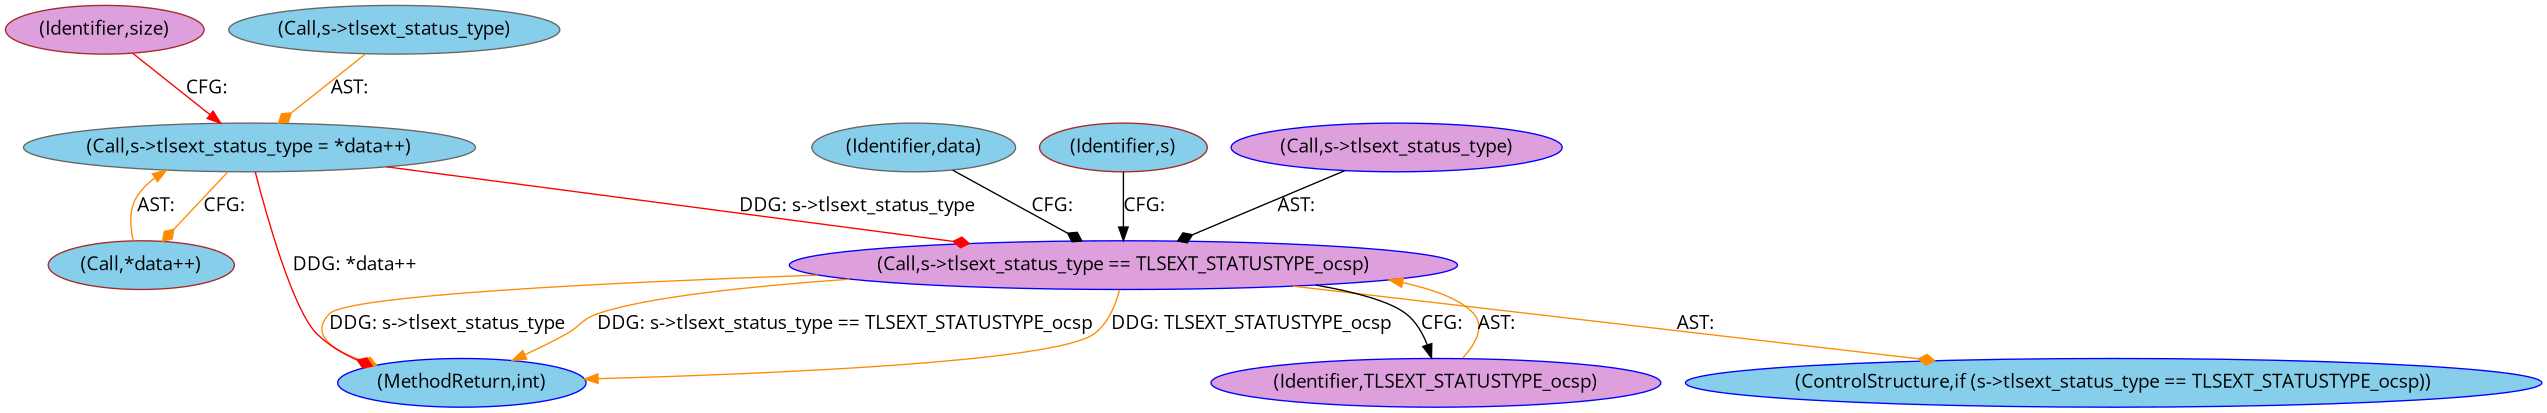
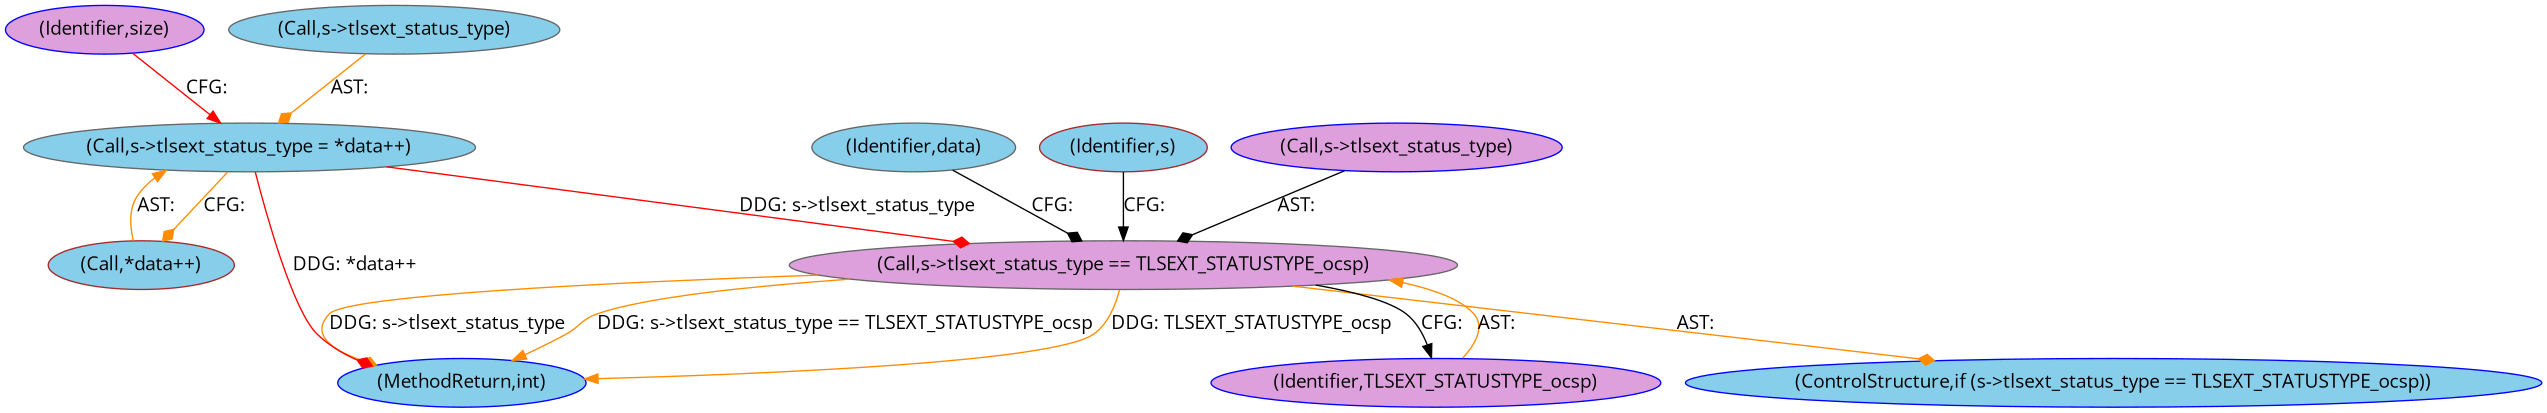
node "(Identifier,size)": color brown -> blue
node "(Call,s->tlsext_status_type == TLSEXT_STATUSTYPE_ocsp)": color blue -> gray40
